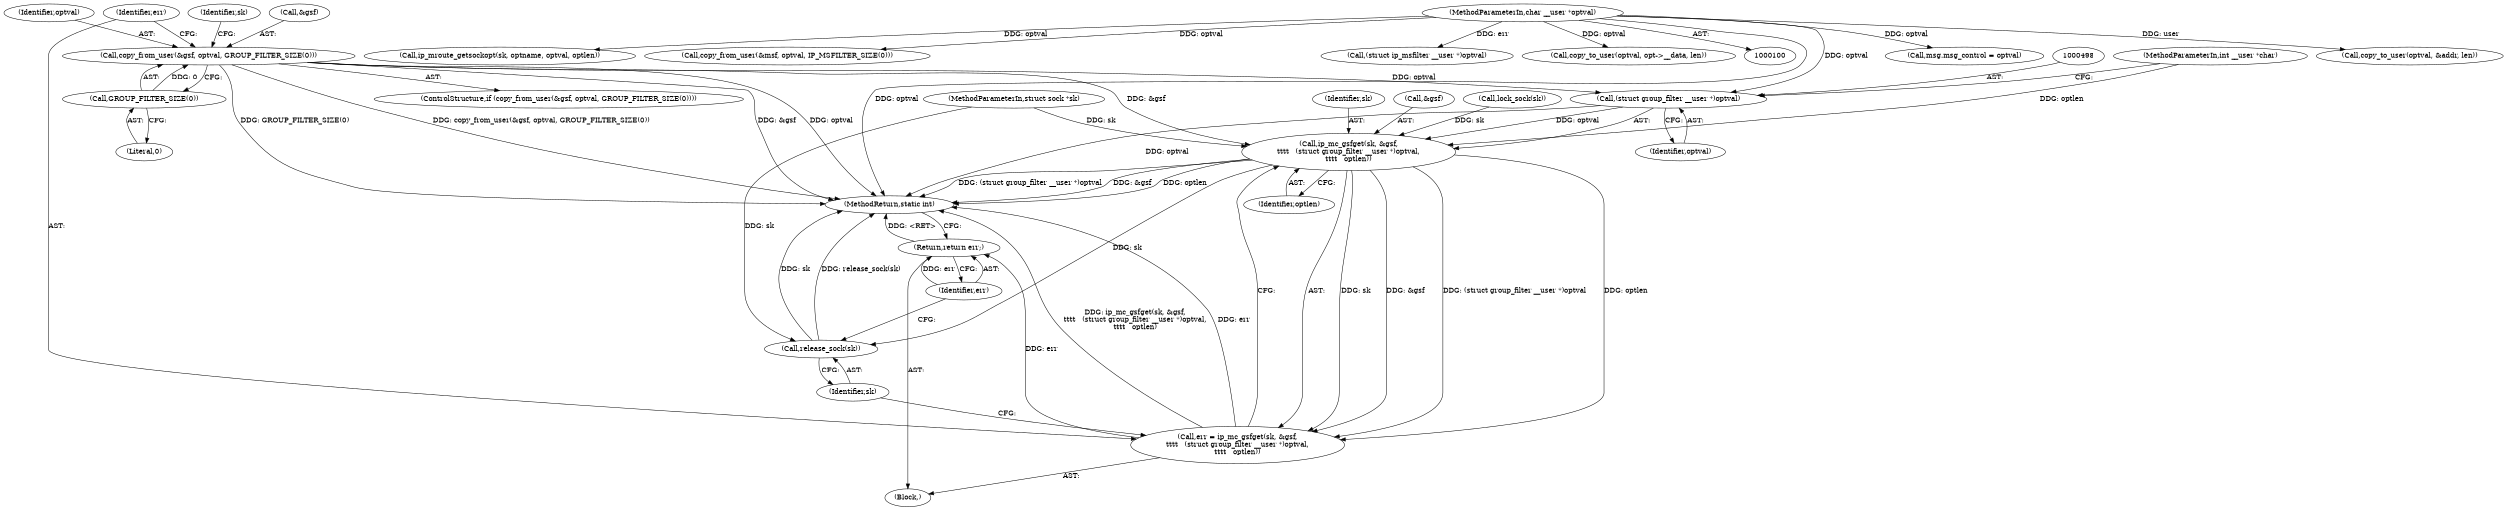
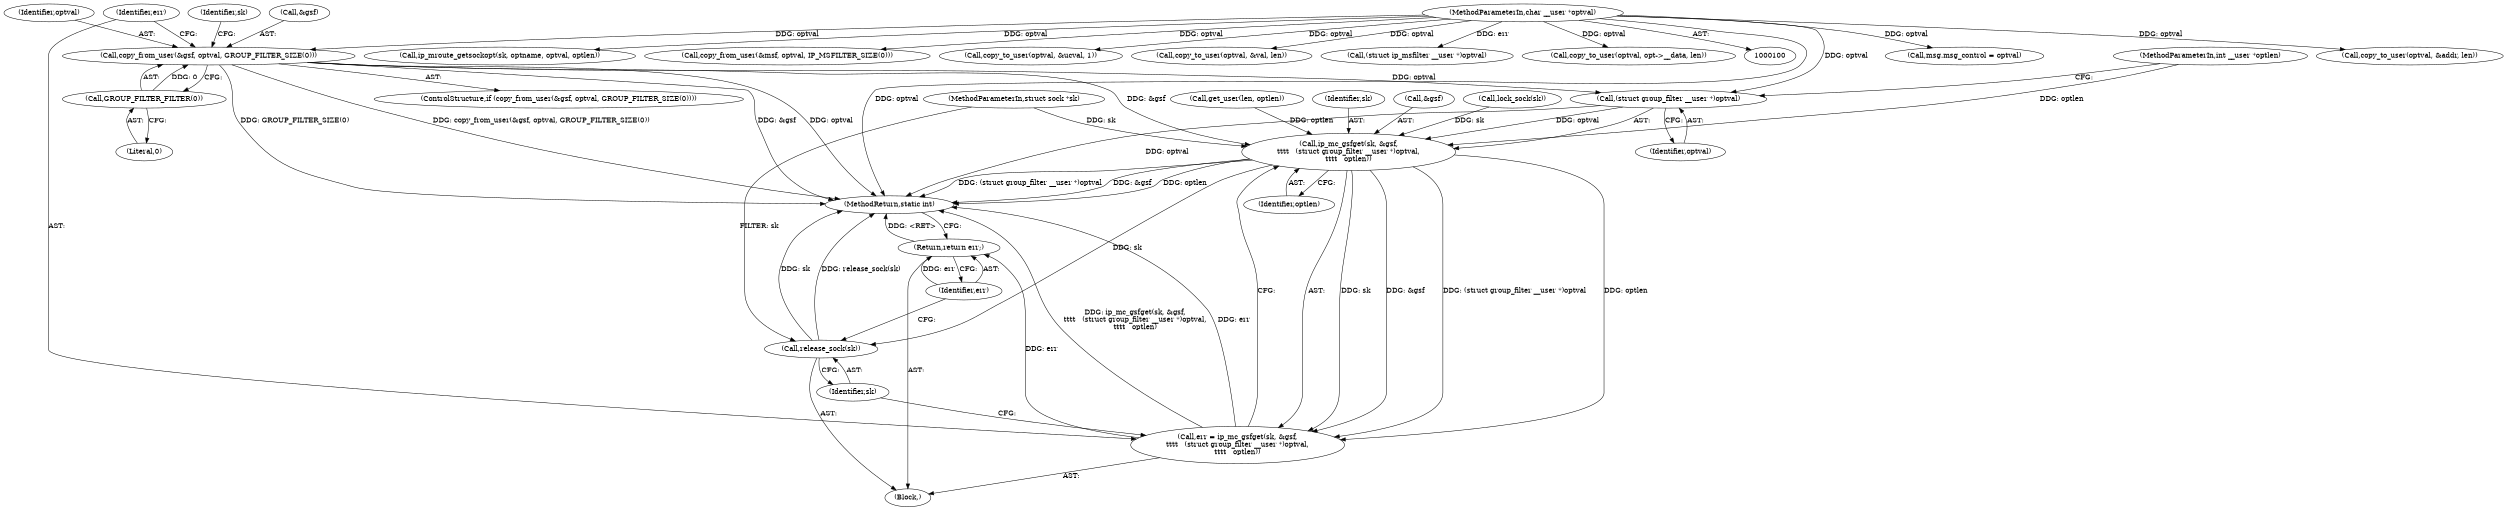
edge "(MethodParameterIn,char __user *optval)" -> "(Call,copy_from_user(&gsf, optval, GROUP_FILTER_SIZE(0)))": added, label "DDG: optval"
edge "(MethodParameterIn,char __user *optval)" -> "(Call,copy_to_user(optval, &addr, len))": label "DDG: user" -> "DDG: optval"
node "(Call,copy_to_user(optval, &ucval, 1))": added
node "(Call,copy_to_user(optval, &val, len))": added
node "1000498": removed
node "(MethodParameterIn,int __user *char)": label "(MethodParameterIn,int __user *char)" -> "(MethodParameterIn,int __user *optlen)"
node "(Call,GROUP_FILTER_SIZE(0))": label "(Call,GROUP_FILTER_SIZE(0))" -> "(Call,GROUP_FILTER_FILTER(0))"
node "(Call,get_user(len, optlen))": added
edge "(MethodParameterIn,struct sock *sk)" -> "(Call,release_sock(sk))": label "DDG: sk" -> "FILTER: sk"
edge "(Call,release_sock(sk))" -> "(Block,)": added, label "AST:"
